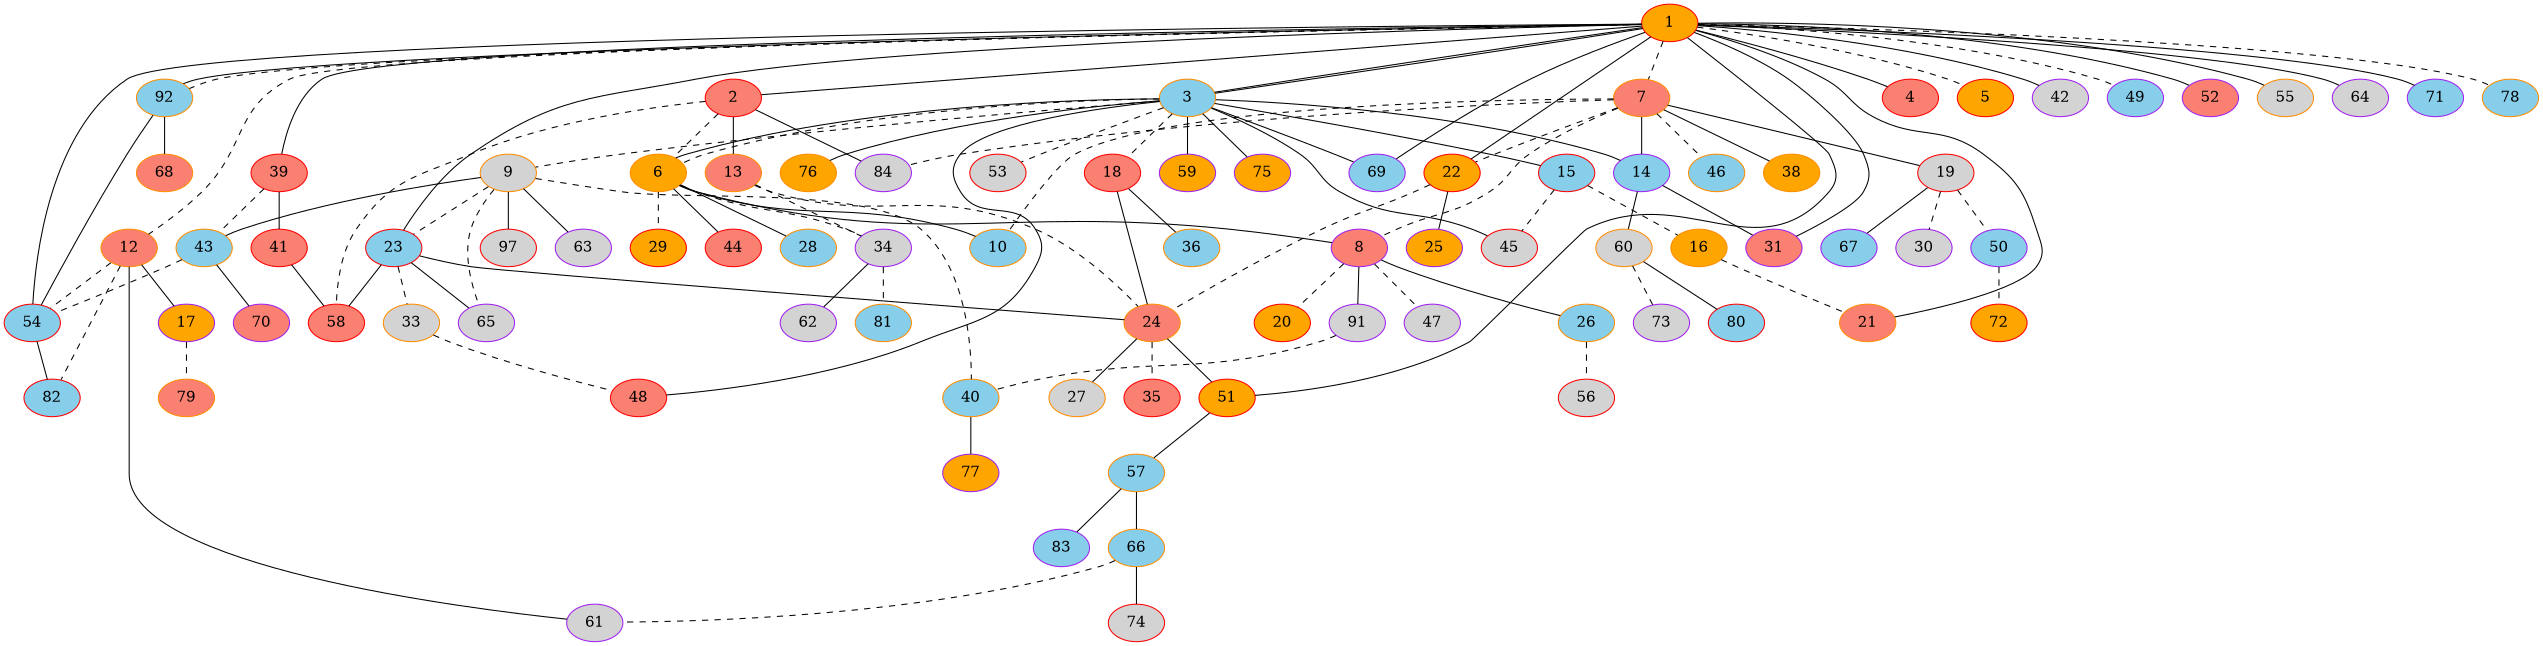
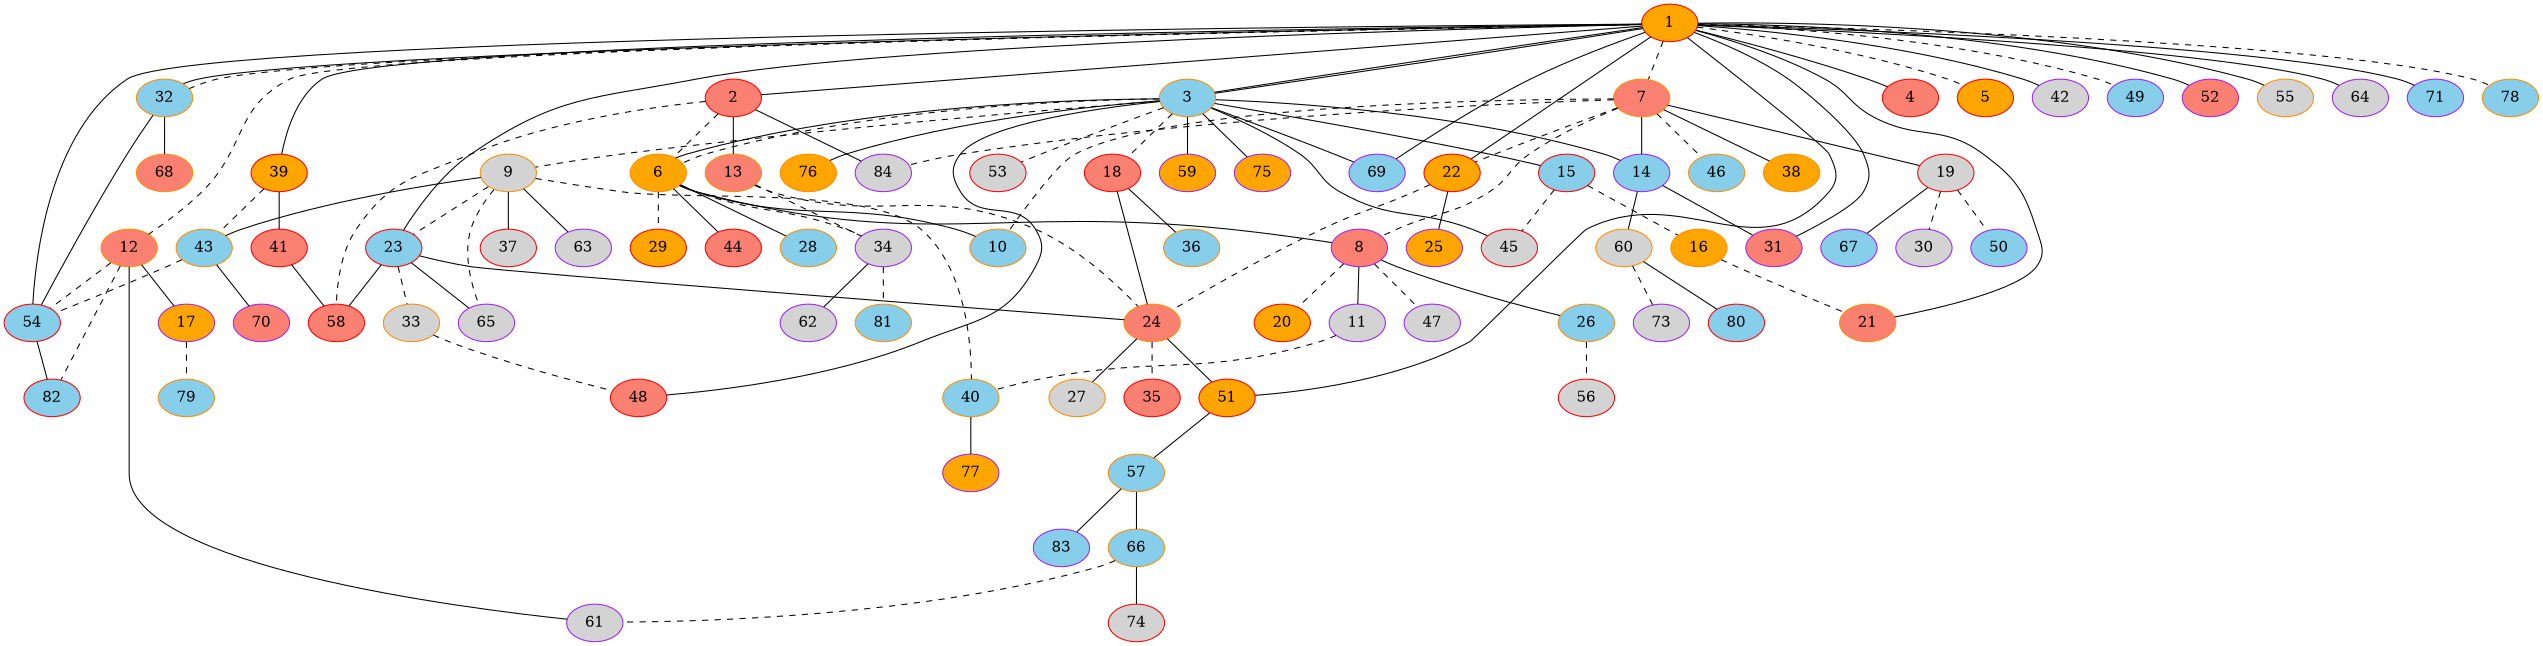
node "92": label "92" -> "32"
node "39": fillcolor salmon -> orange
node "97": label "97" -> "37"
node "91": label "91" -> "11"
node "72": removed
node "79": fillcolor salmon -> skyblue
